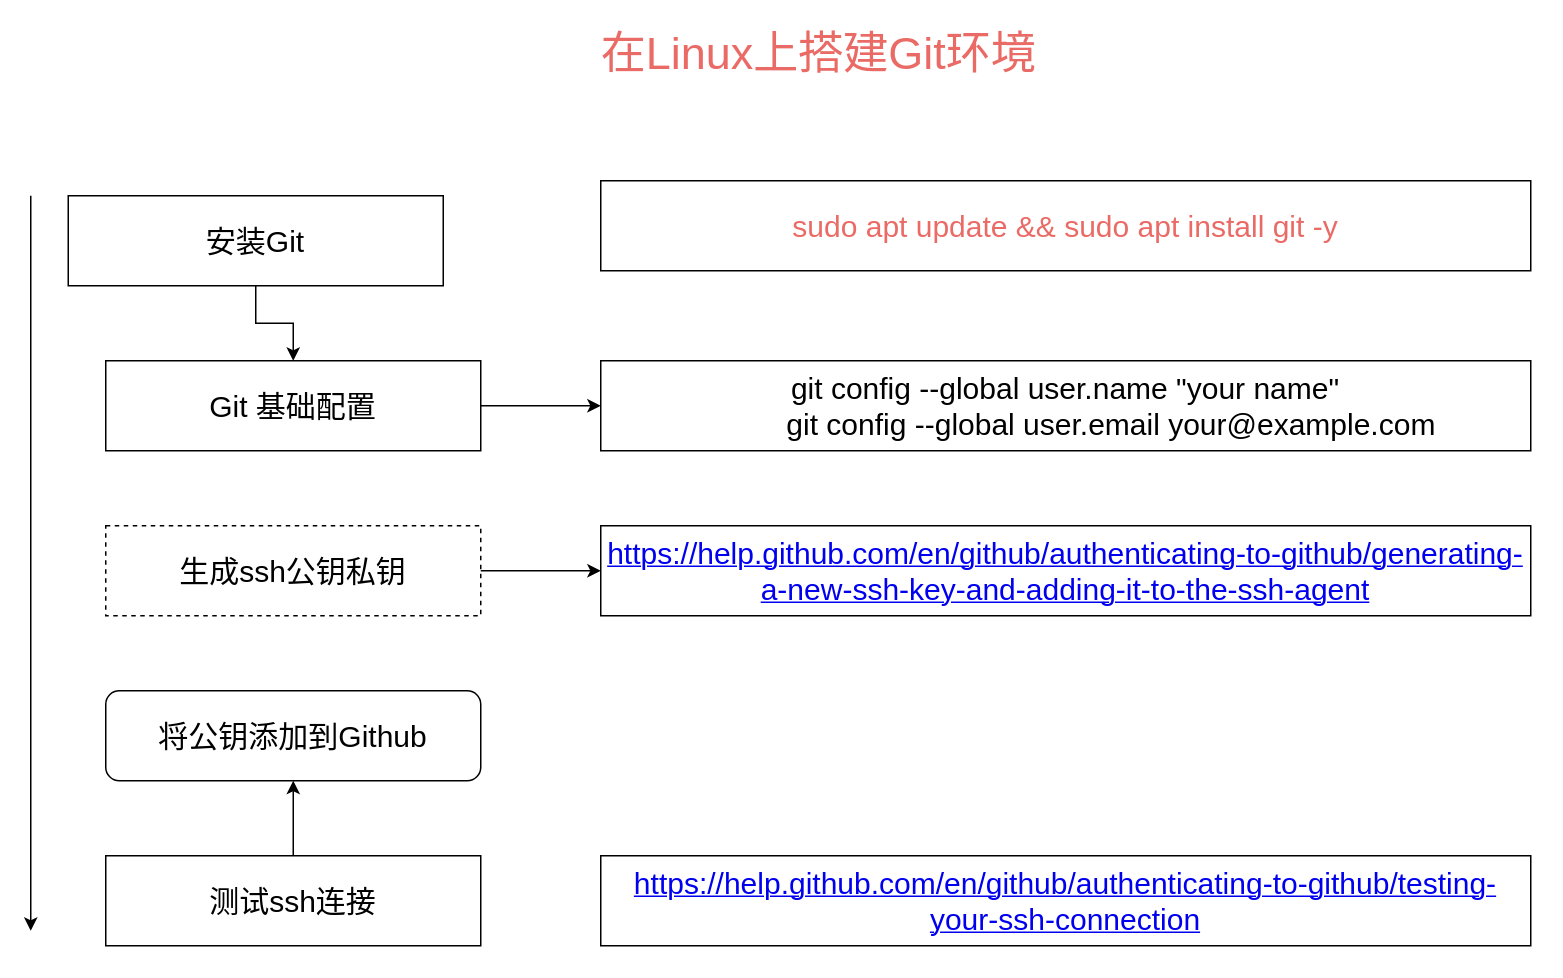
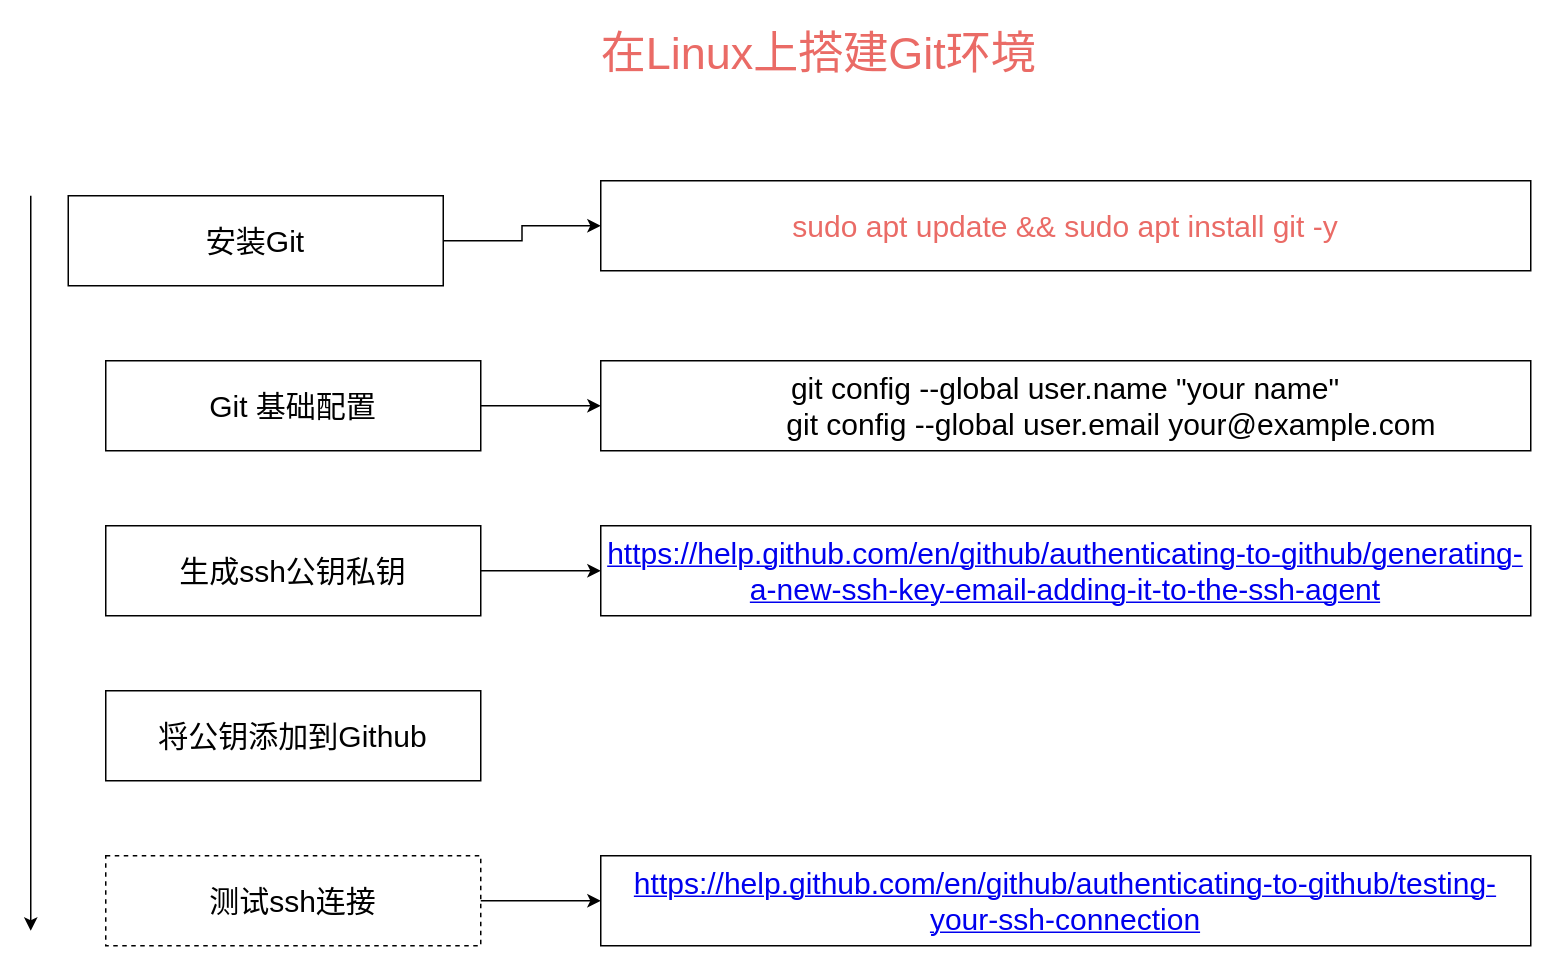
edge "安装Git" -> "Git 基础配置": now "安装Git" -> "sudo apt update && sudo apt install git -y"
node "生成ssh公钥私钥": style dashed -> solid
node "https://help.github.com/en/github/authenticating-to-github/generating-a-new-ssh-key-and-adding-it-to-the-ssh-agent": label "https://help.github.com/en/github/authenticating-to-github/generating-a-new-ssh-key-and-adding-it-to-the-ssh-agent" -> "https://help.github.com/en/github/authenticating-to-github/generating-a-new-ssh-key-email-adding-it-to-the-ssh-agent"
node "将公钥添加到Github": shape rounded rectangle -> rectangle
edge "测试ssh连接" -> "将公钥添加到Github": now "测试ssh连接" -> "https://help.github.com/en/github/authenticating-to-github/testing-your-ssh-connection"
node "测试ssh连接": style solid -> dashed
